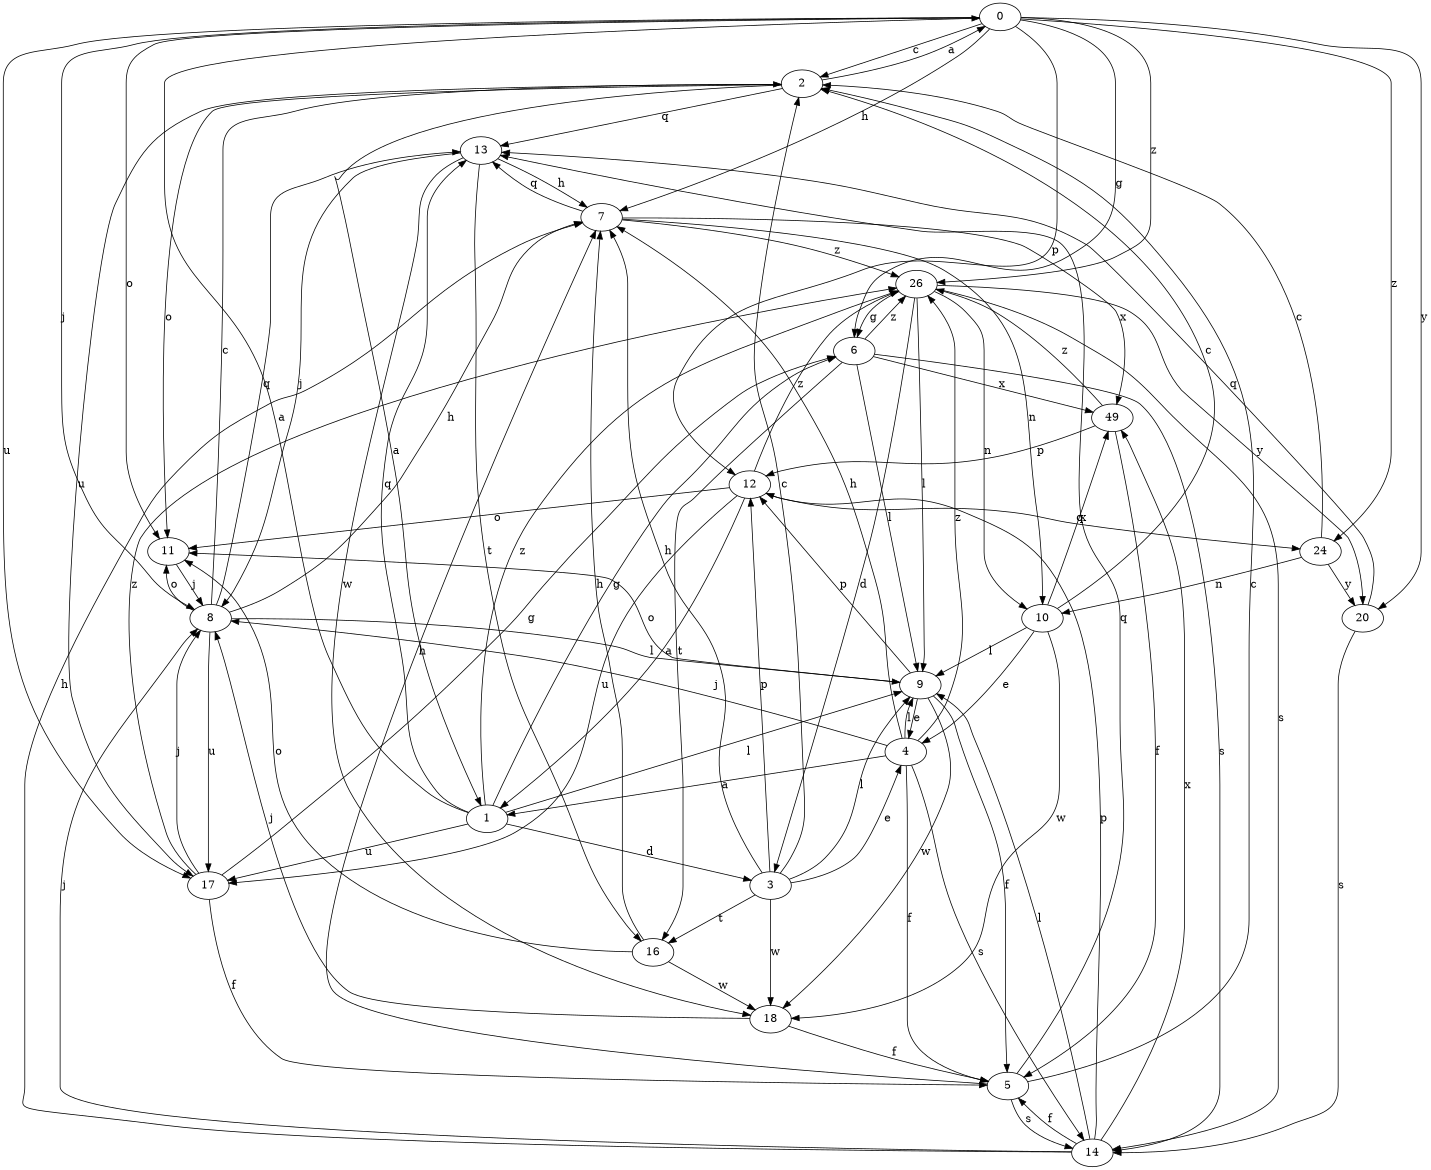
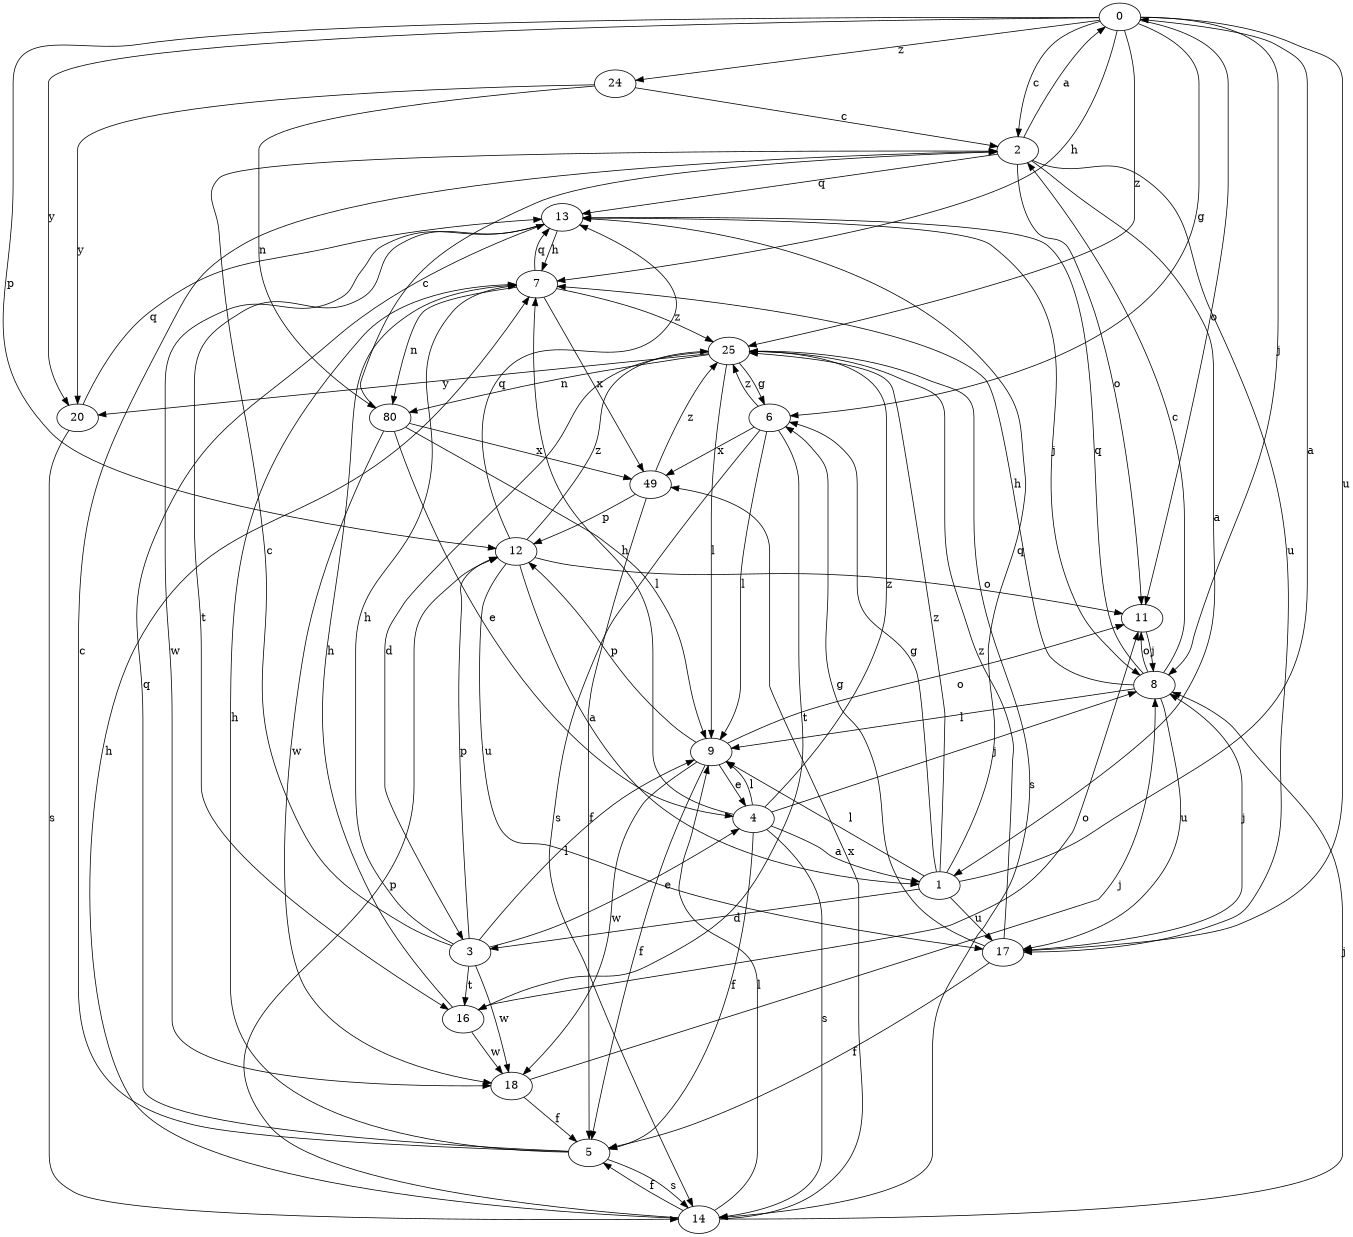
node "26": label "26" -> "25"
edge "12" -> "24": now "12" -> "13"
node "10": label "10" -> "80"
